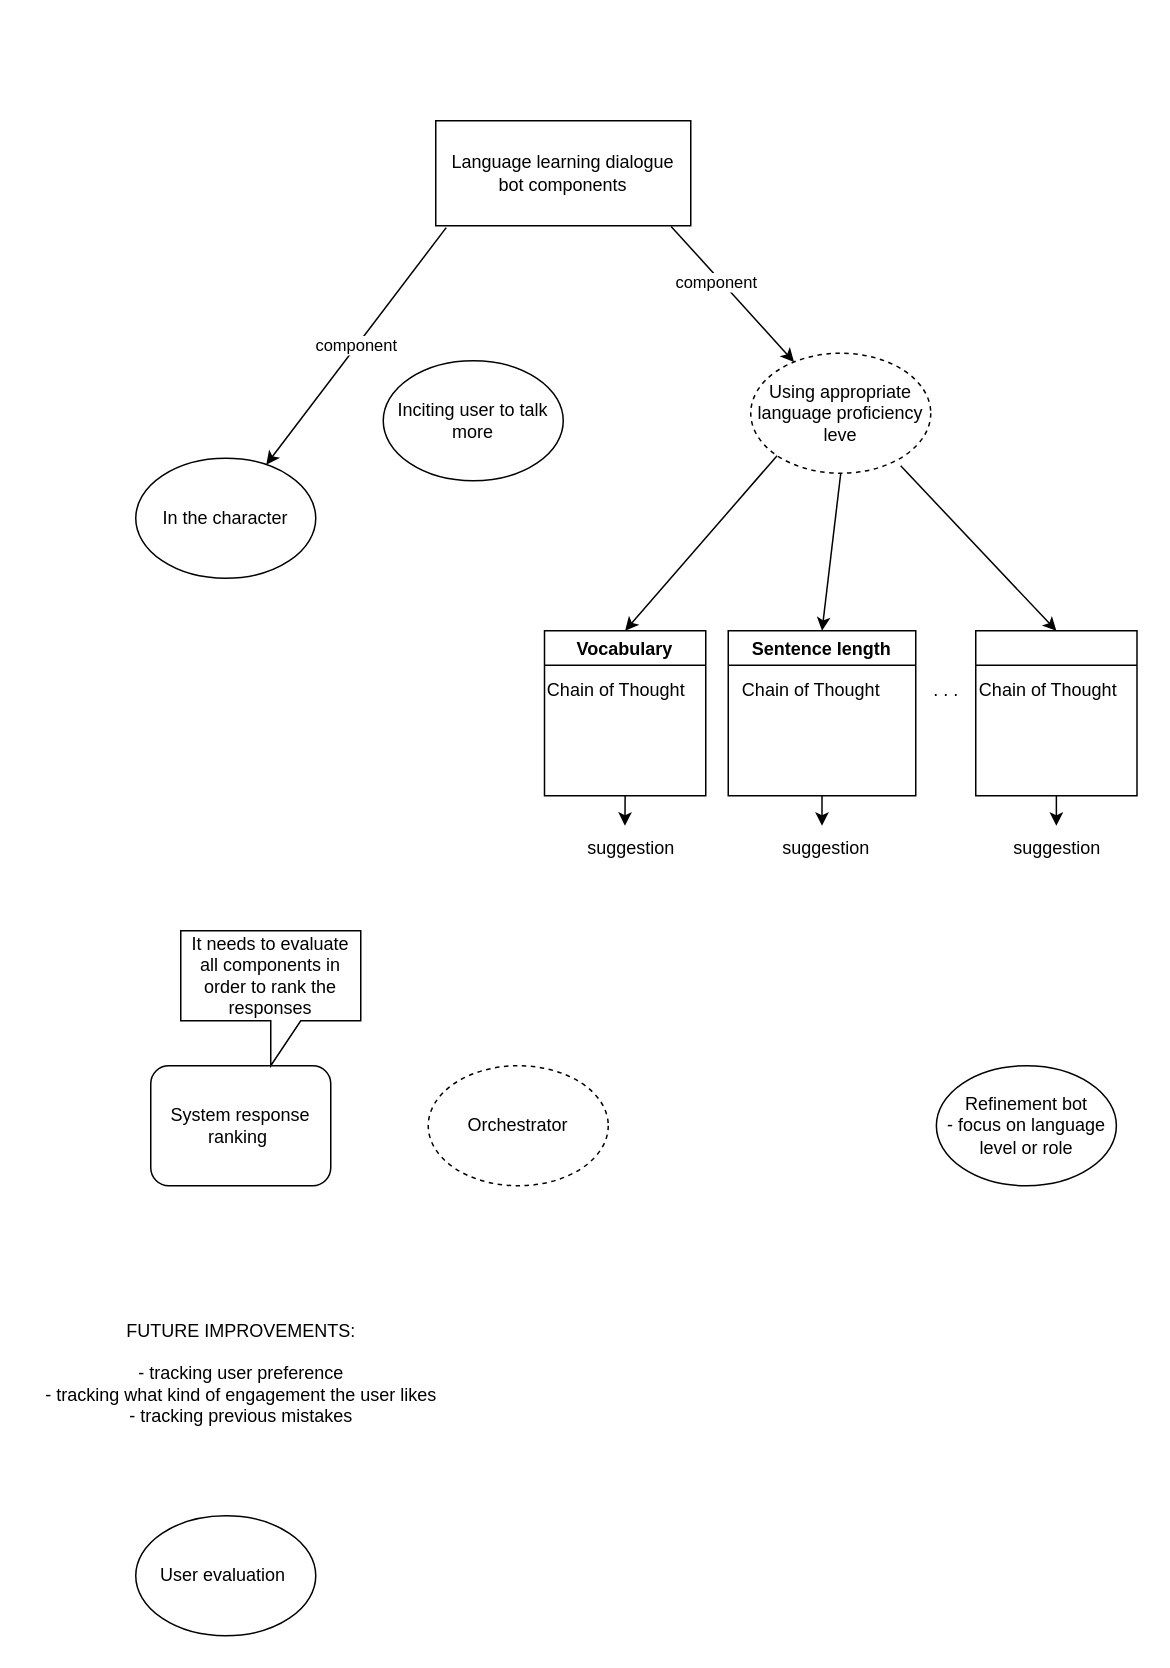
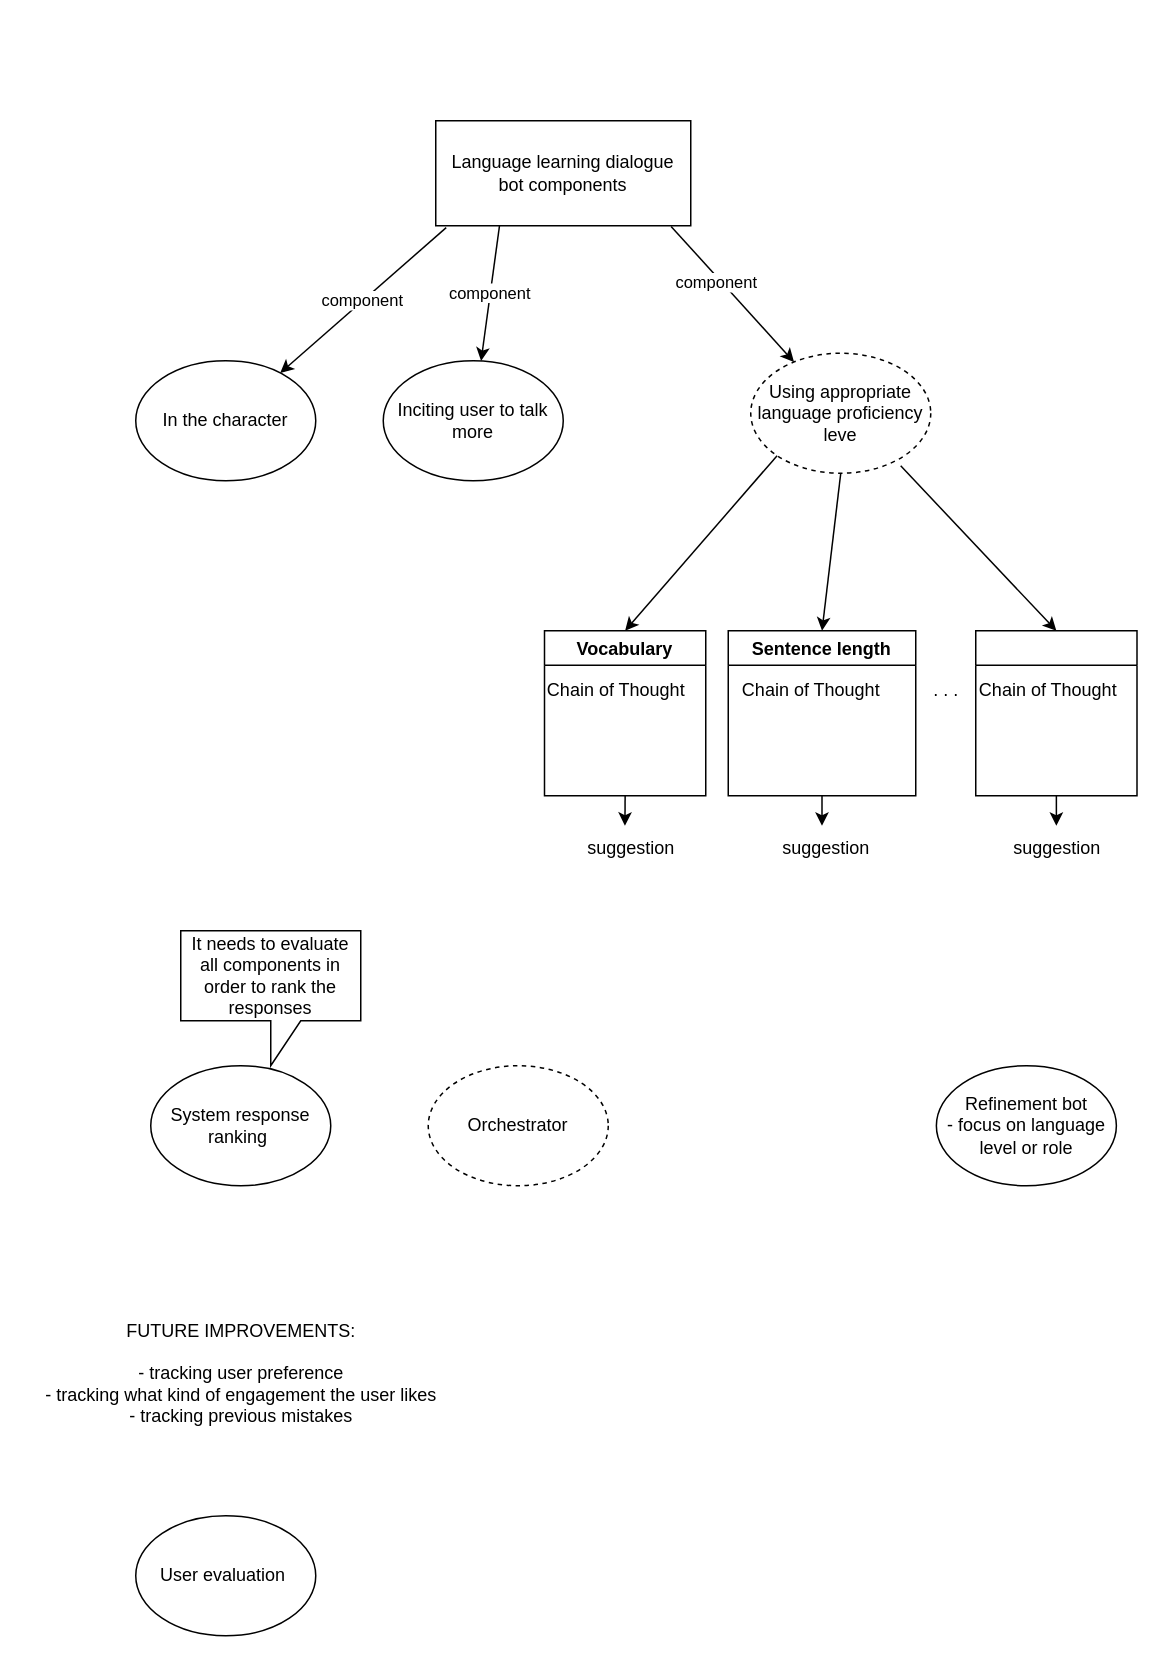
edge "Language learning dialogue bot components" -> "Inciting user to talk more": added, label "component"
node "In the character": moved (226, 518) -> (226, 421)
node "System response ranking": shape rounded rectangle -> ellipse
